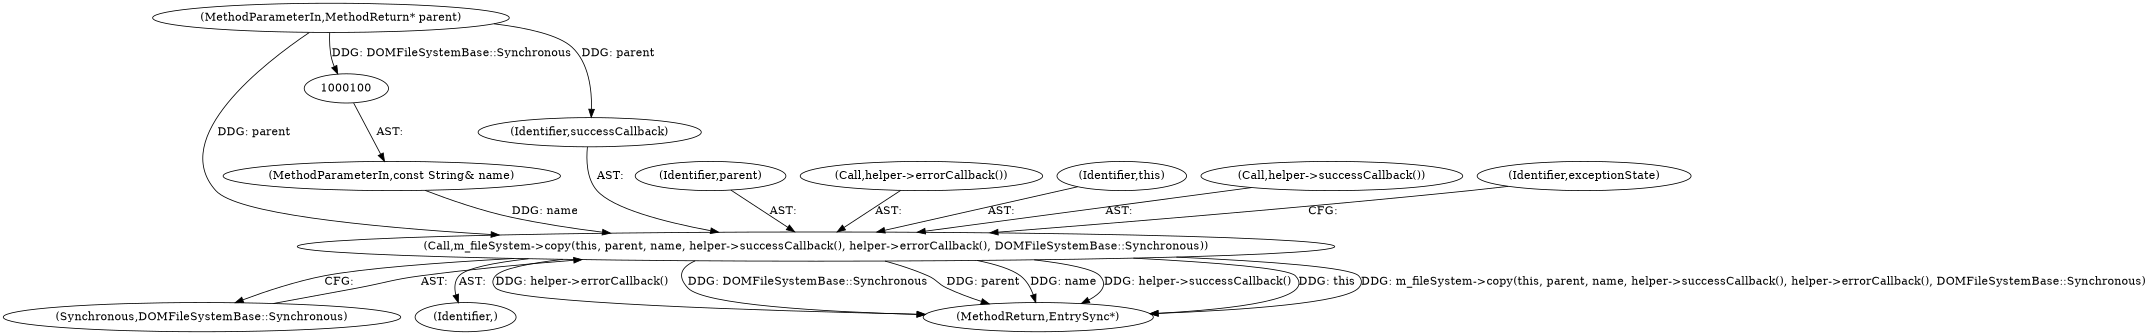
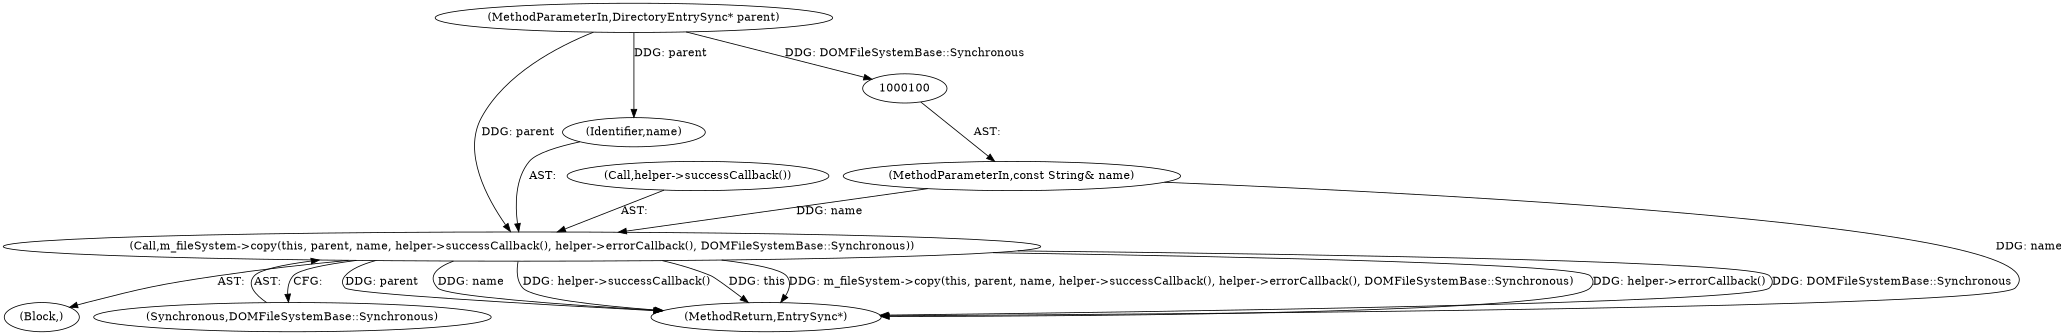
node "(MethodParameterIn,MethodReturn* parent)": label "(MethodParameterIn,MethodReturn* parent)" -> "(MethodParameterIn,DirectoryEntrySync* parent)"
node "(Identifier,successCallback)": label "(Identifier,successCallback)" -> "(Identifier,name)"
node "(Identifier,parent)": removed
node "(Call,helper->errorCallback())": removed
node "(Identifier,this)": removed
node "(Identifier,exceptionState)": removed
edge "(MethodParameterIn,const String& name)" -> "(MethodReturn,EntrySync*)": added, label "DDG: name"
node "(Identifier,)": label "(Identifier,)" -> "(Block,)"
